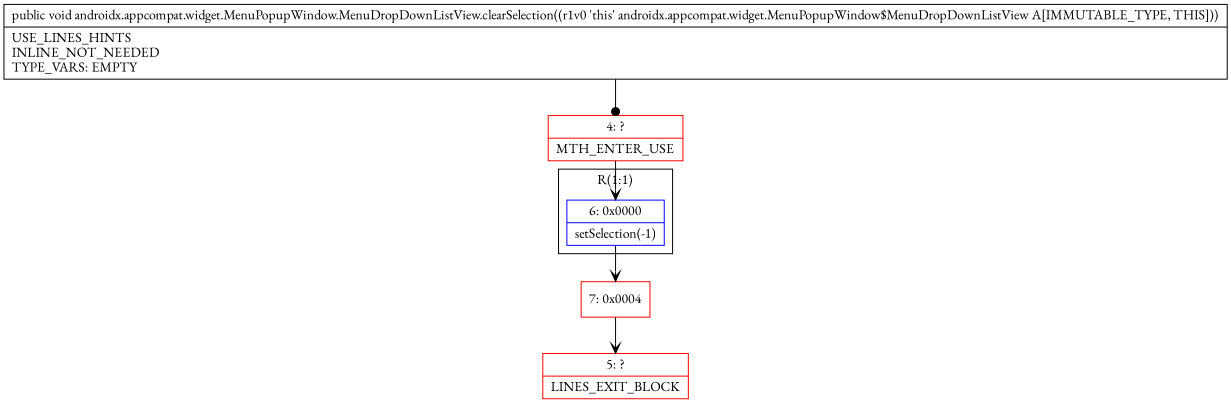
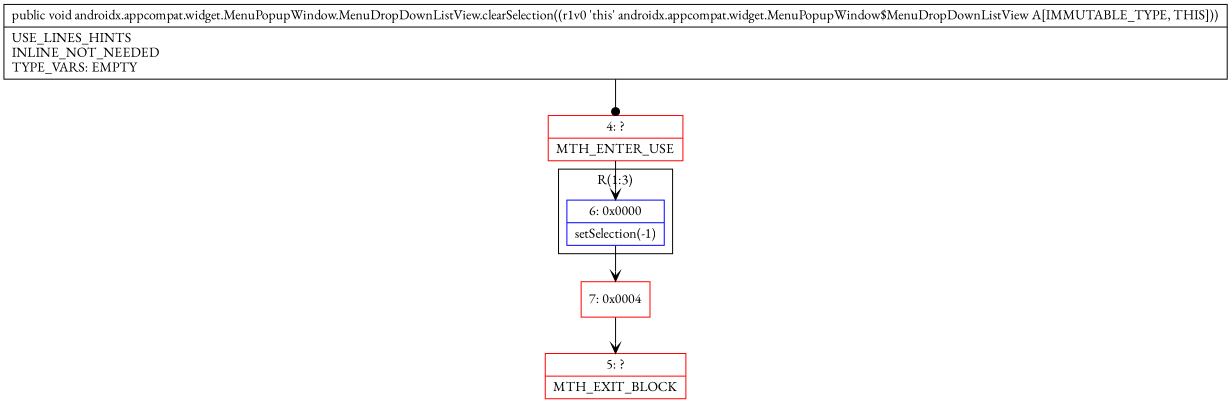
cluster "R(1:1)": label "R(1:1)" -> "R(1:3)"
node "5: ?": text "LINES_EXIT_BLOCK" -> "MTH_EXIT_BLOCK"
